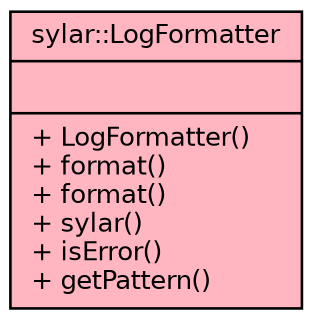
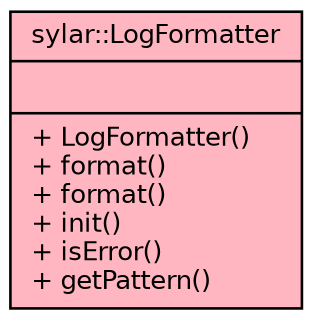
node "sylar::LogFormatter": text "+ sylar()" -> "+ init()"
